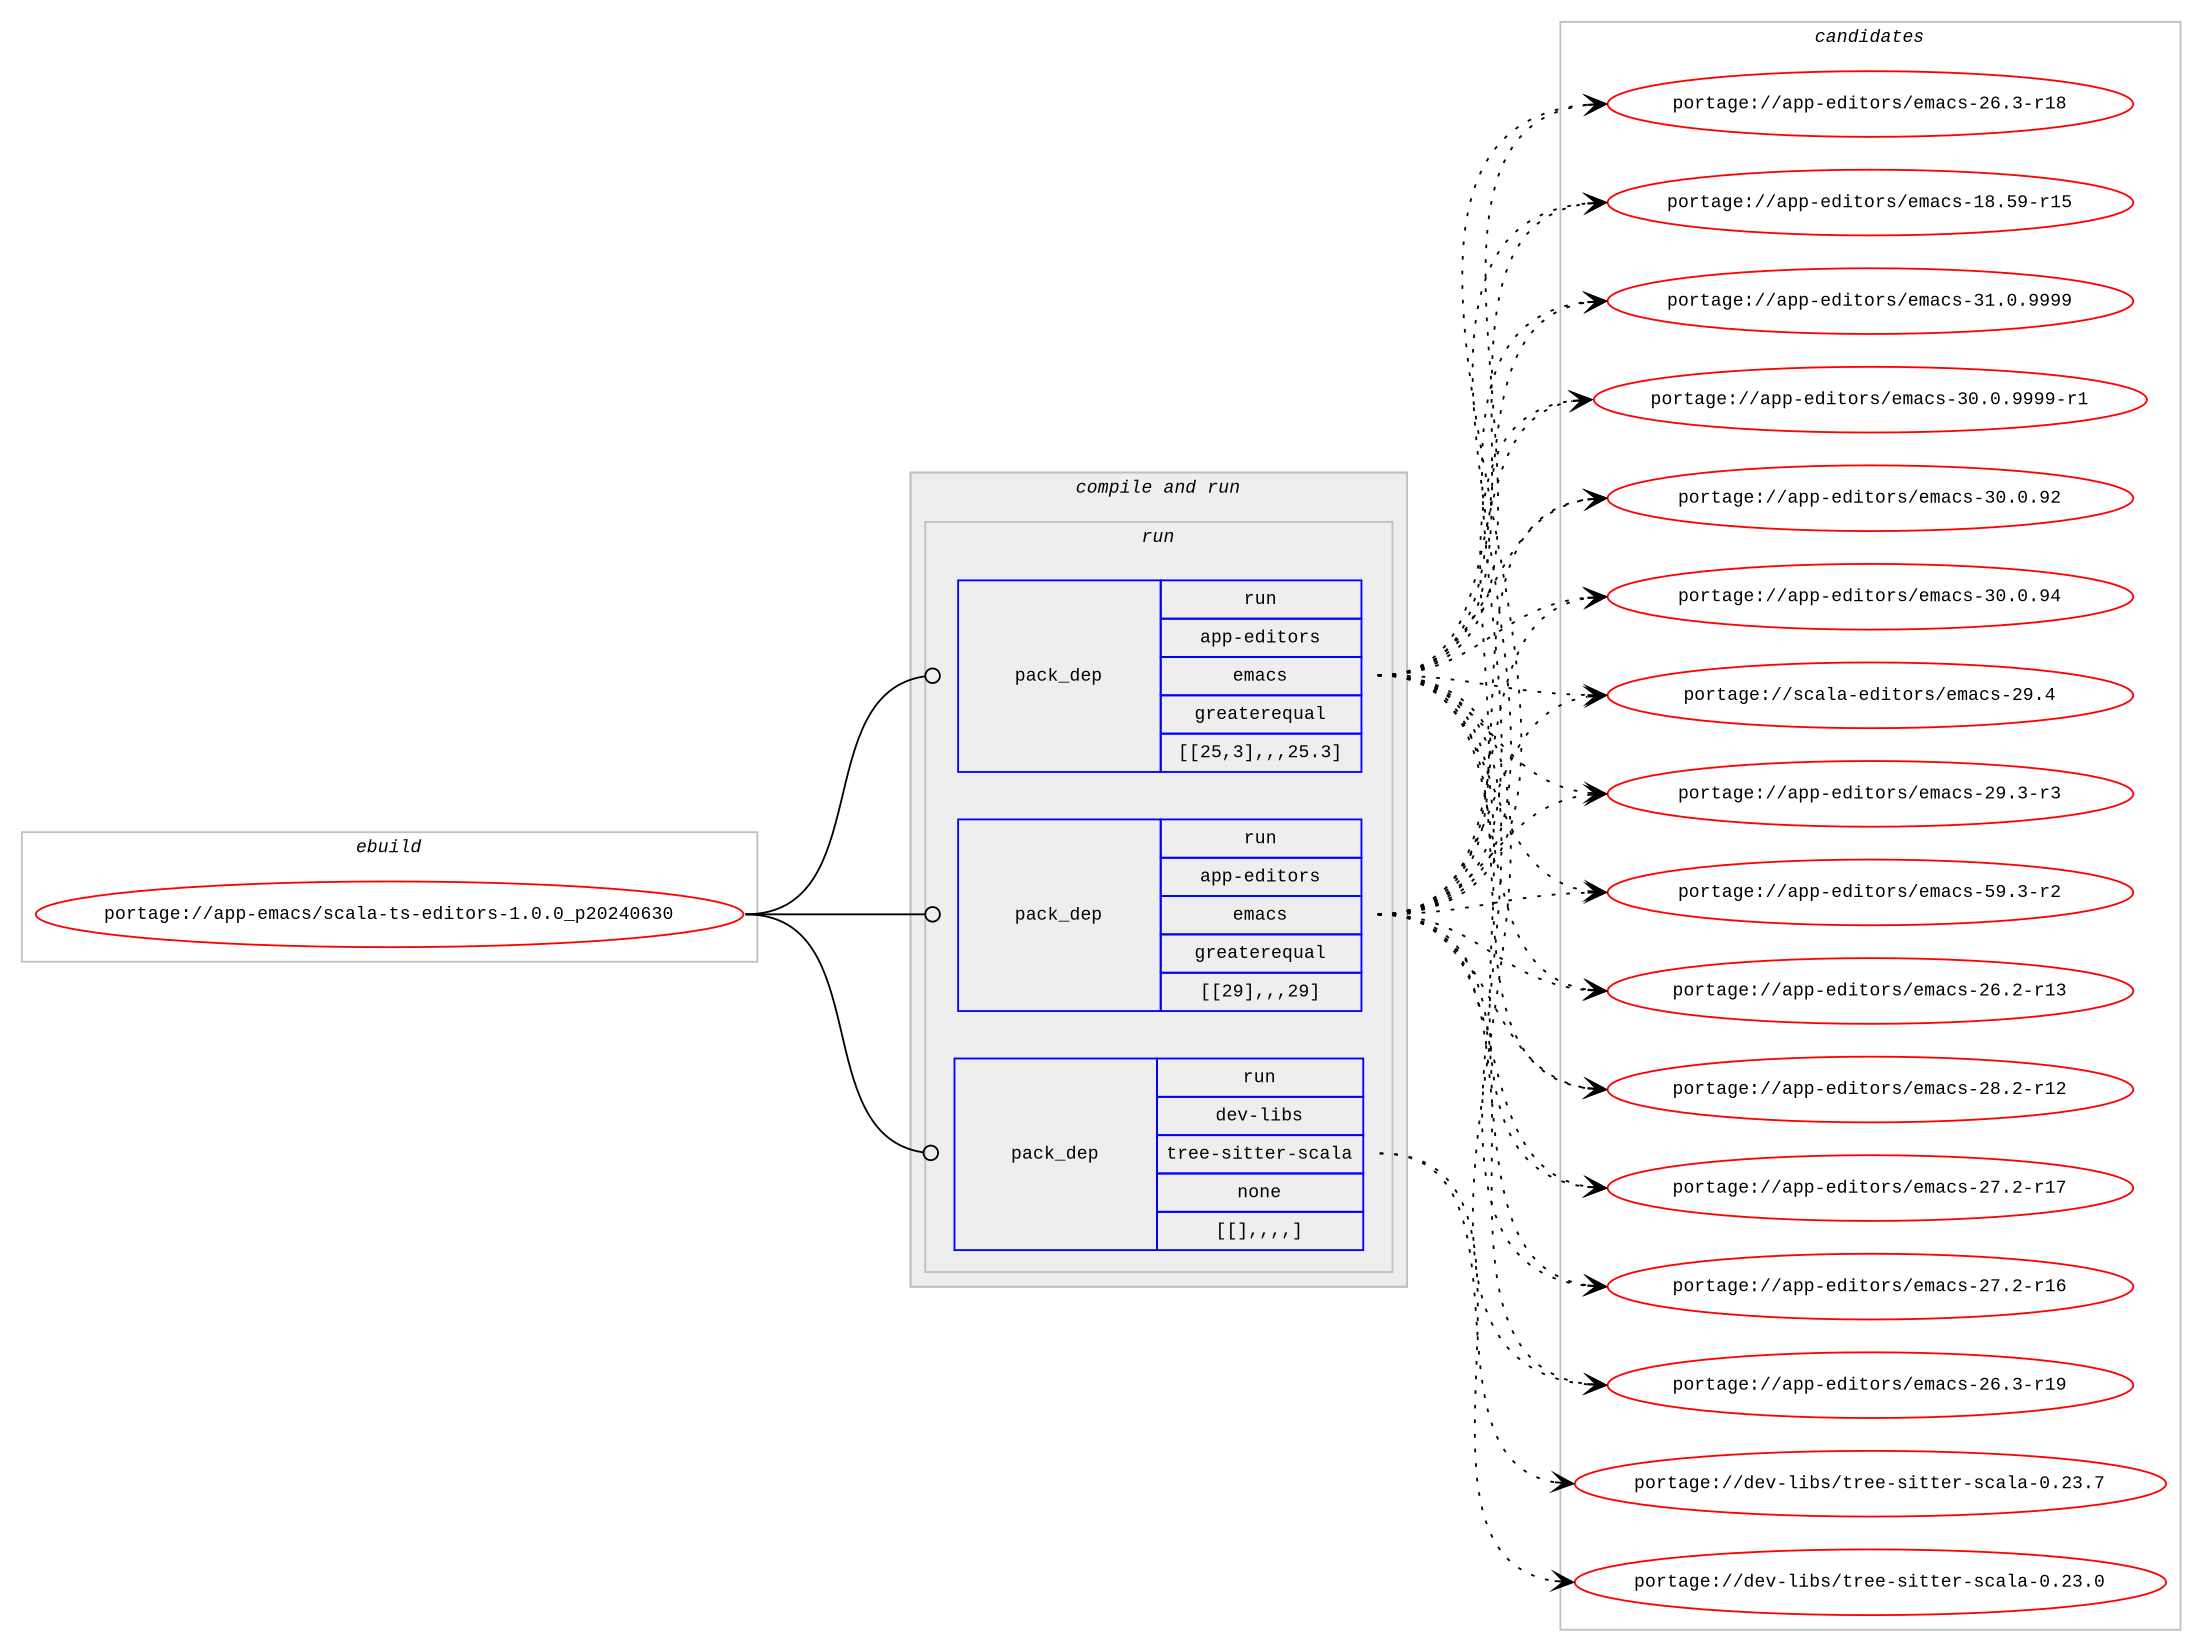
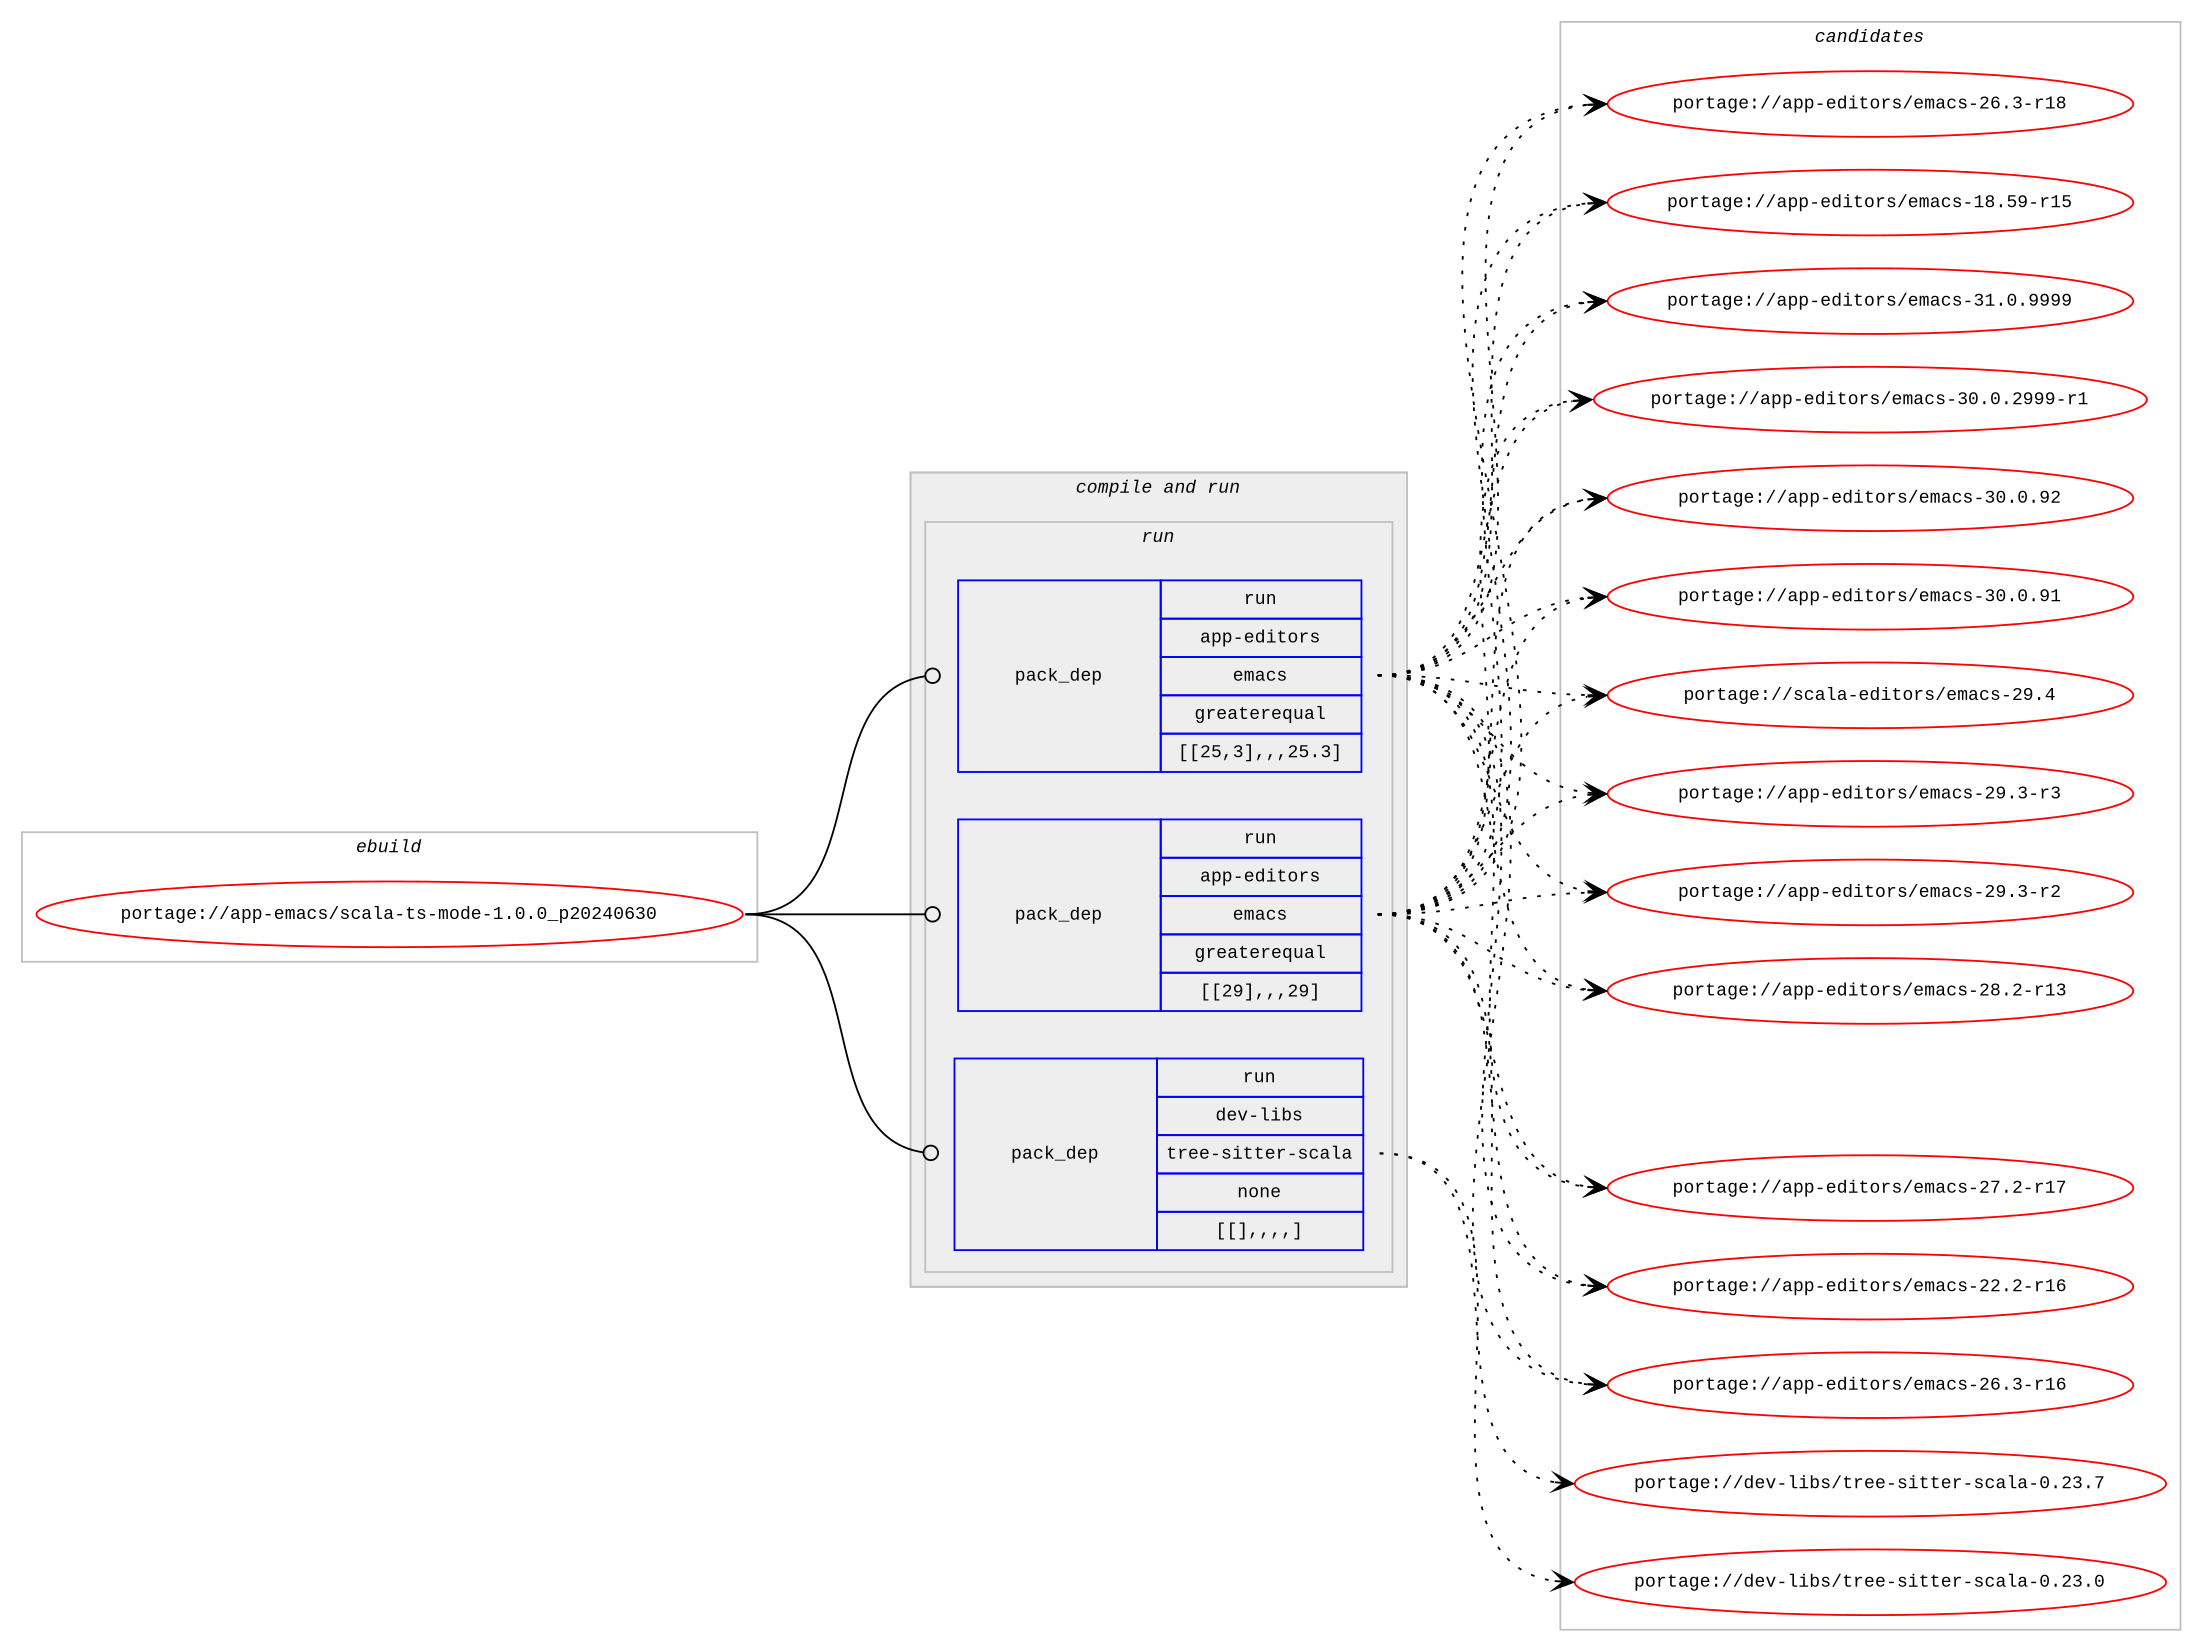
node "portage://app-editors/emacs-30.0.9999-r1": label "portage://app-editors/emacs-30.0.9999-r1" -> "portage://app-editors/emacs-30.0.2999-r1"
node "portage://app-editors/emacs-30.0.94": label "portage://app-editors/emacs-30.0.94" -> "portage://app-editors/emacs-30.0.91"
node "portage://app-editors/emacs-59.3-r2": label "portage://app-editors/emacs-59.3-r2" -> "portage://app-editors/emacs-29.3-r2"
node "portage://app-emacs/scala-ts-editors-1.0.0_p20240630": label "portage://app-emacs/scala-ts-editors-1.0.0_p20240630" -> "portage://app-emacs/scala-ts-mode-1.0.0_p20240630"
node "portage://app-editors/emacs-26.2-r13": label "portage://app-editors/emacs-26.2-r13" -> "portage://app-editors/emacs-28.2-r13"
node "portage://app-editors/emacs-28.2-r12": removed
node "portage://app-editors/emacs-27.2-r16": label "portage://app-editors/emacs-27.2-r16" -> "portage://app-editors/emacs-22.2-r16"
node "portage://app-editors/emacs-26.3-r19": label "portage://app-editors/emacs-26.3-r19" -> "portage://app-editors/emacs-26.3-r16"
